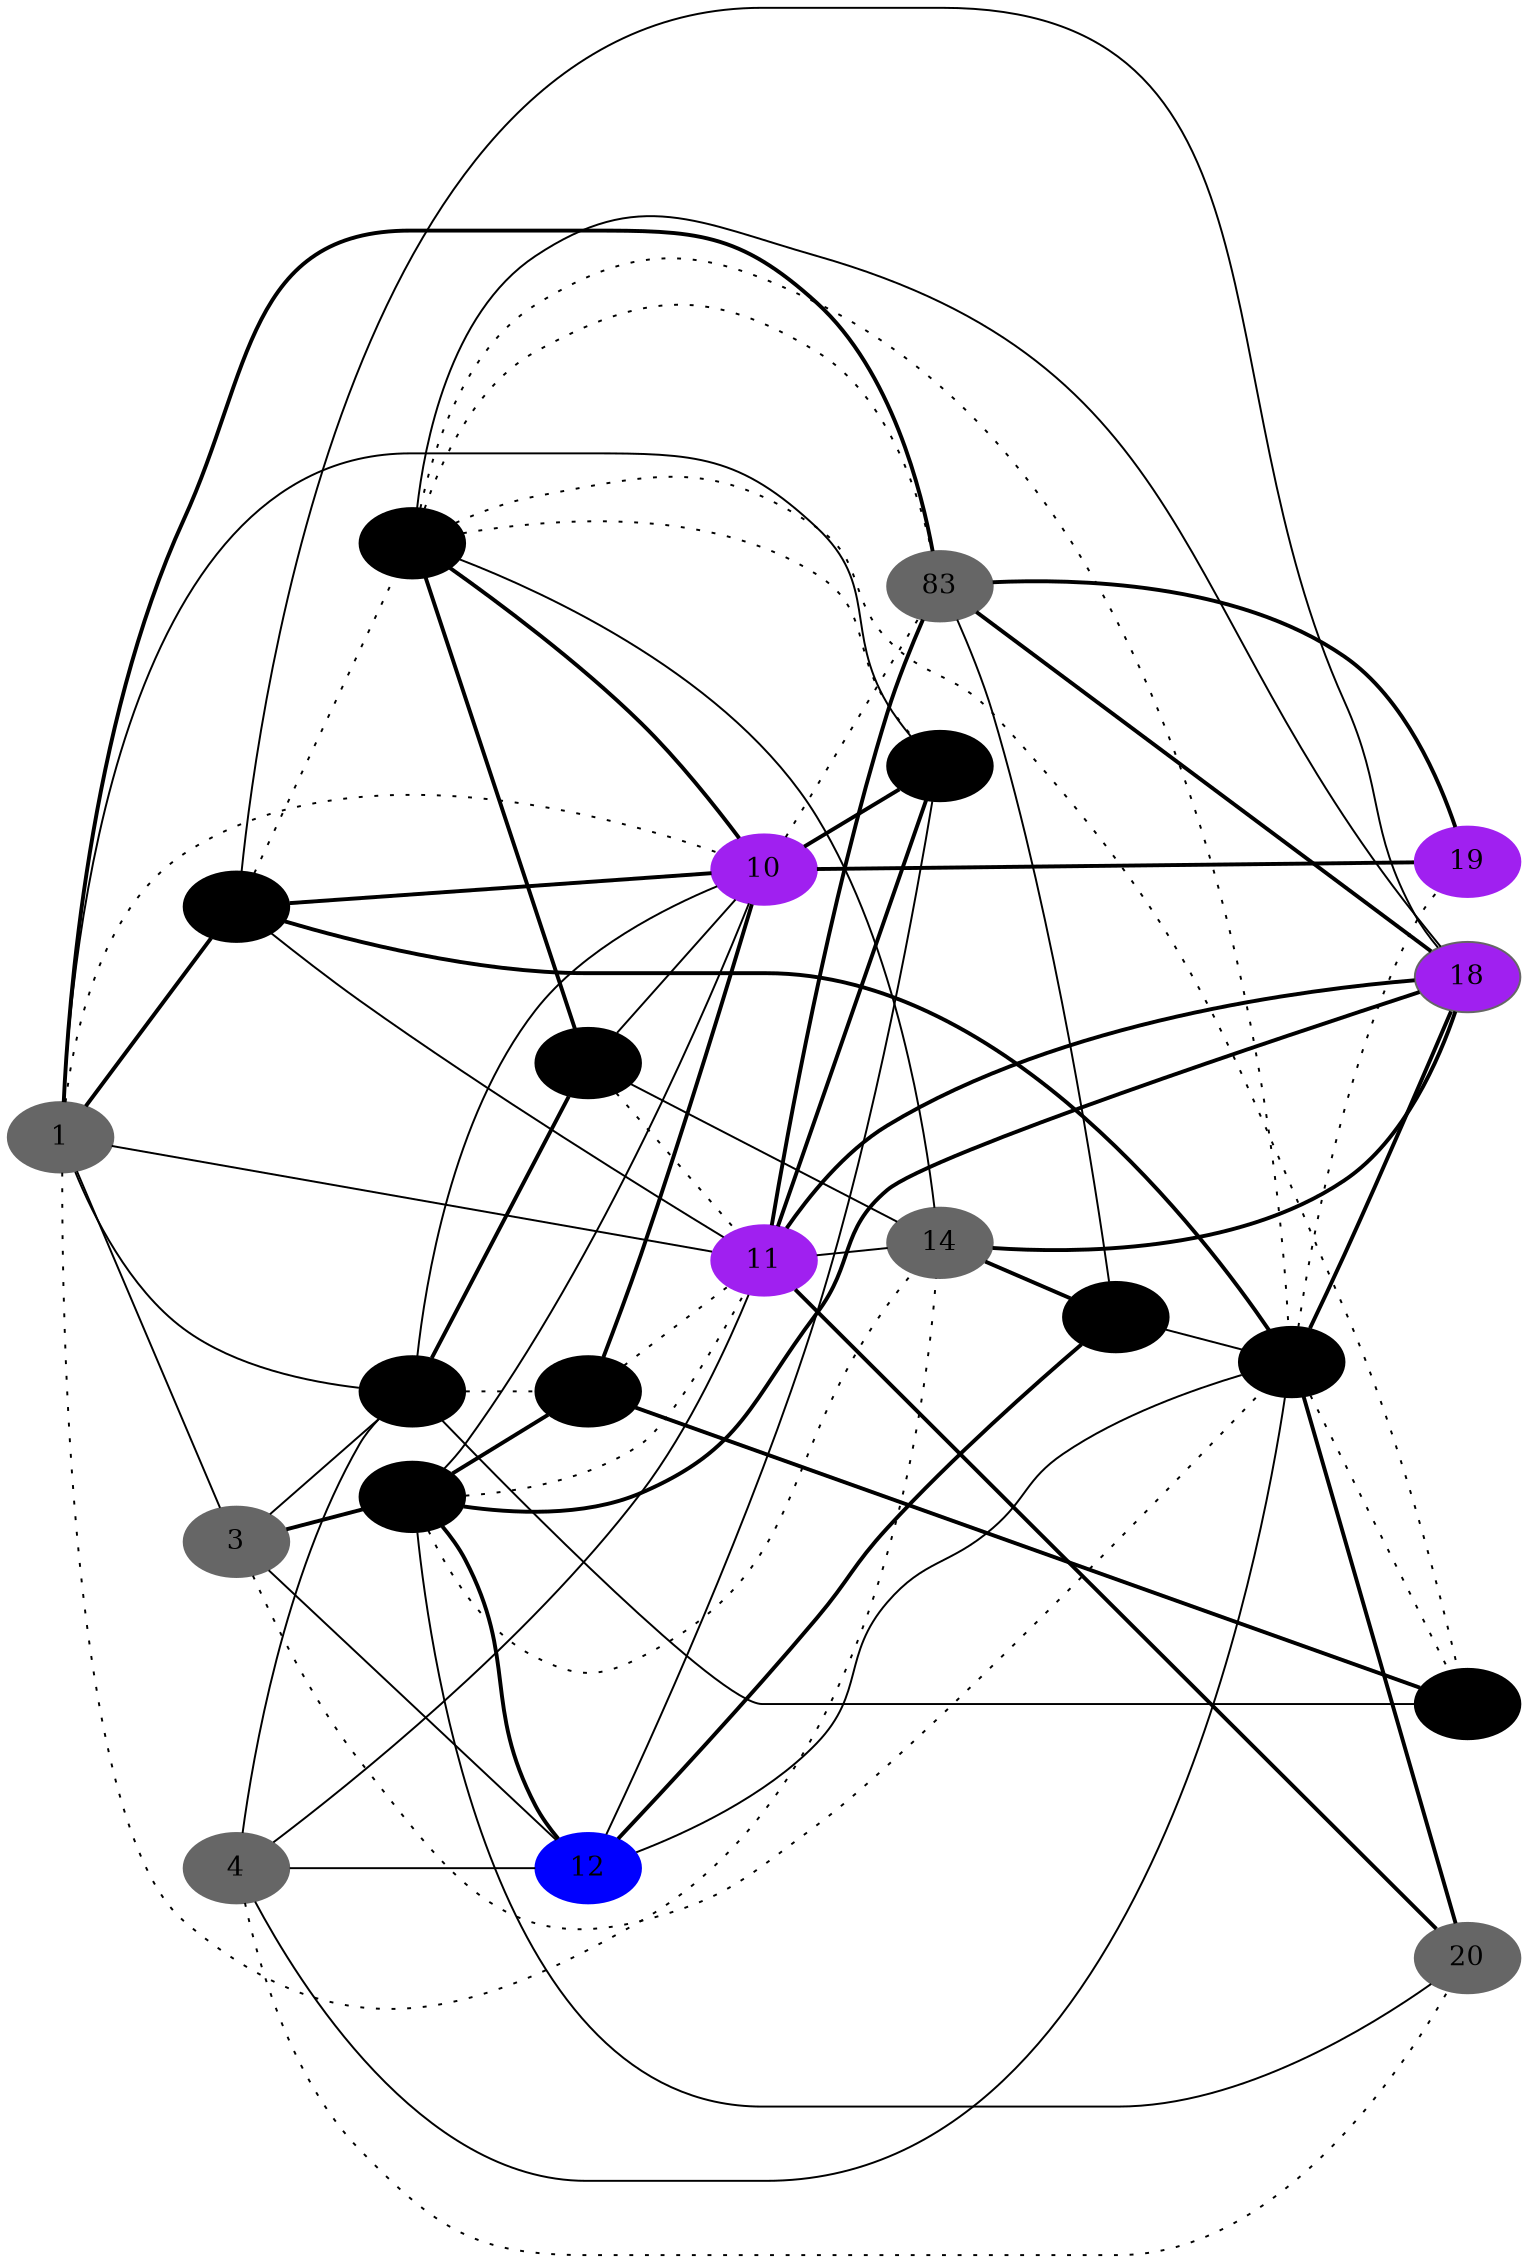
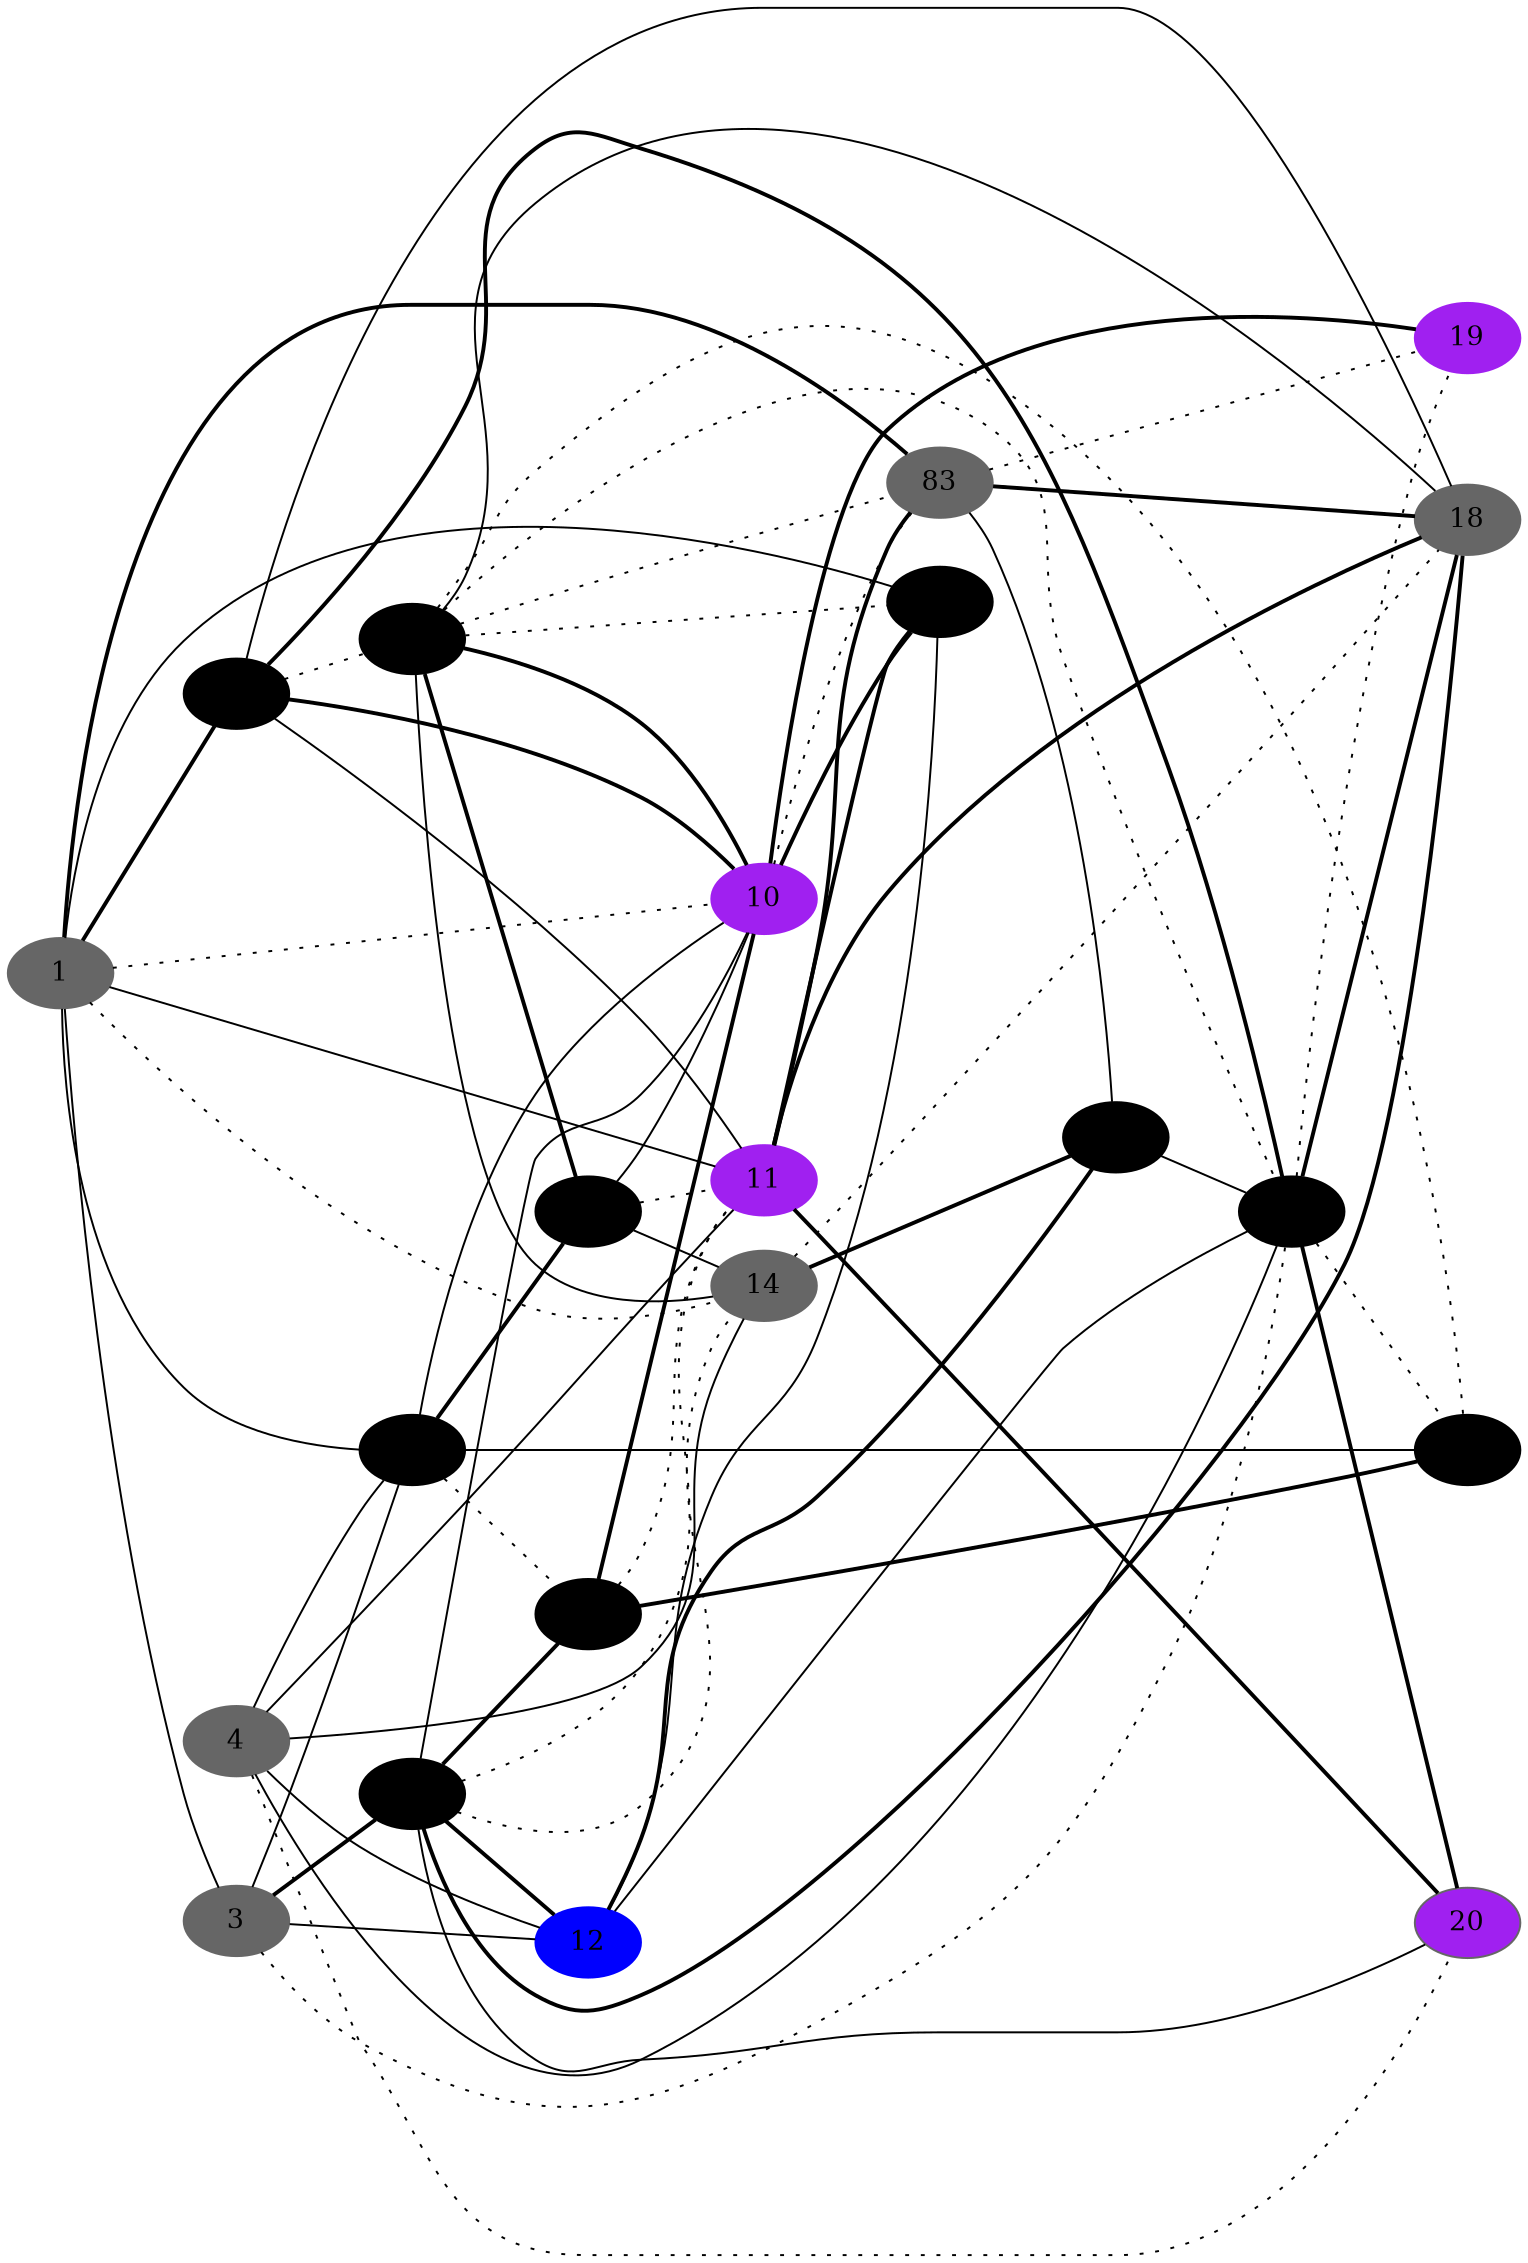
edge "83" -- "19": style bold -> dotted
node "18": fillcolor purple -> gray40
edge "18" -- "14": style bold -> dotted
edge "14" -- "11": now "14" -- "4"
node "20": fillcolor gray40 -> purple
